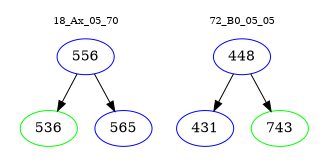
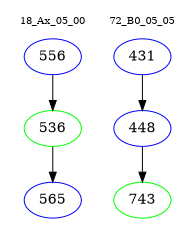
cluster "18_Ax_05_70": label "18_Ax_05_70" -> "18_Ax_05_00"
edge "556" -> "565": now "536" -> "565"
edge "448" -> "431": reversed
